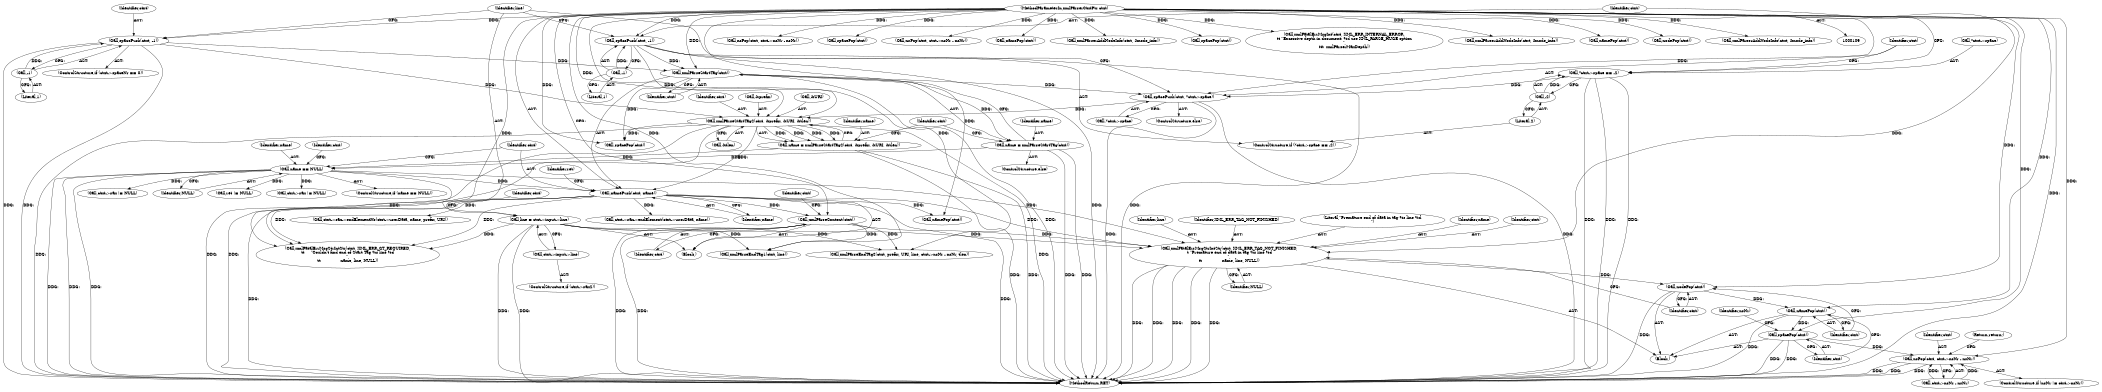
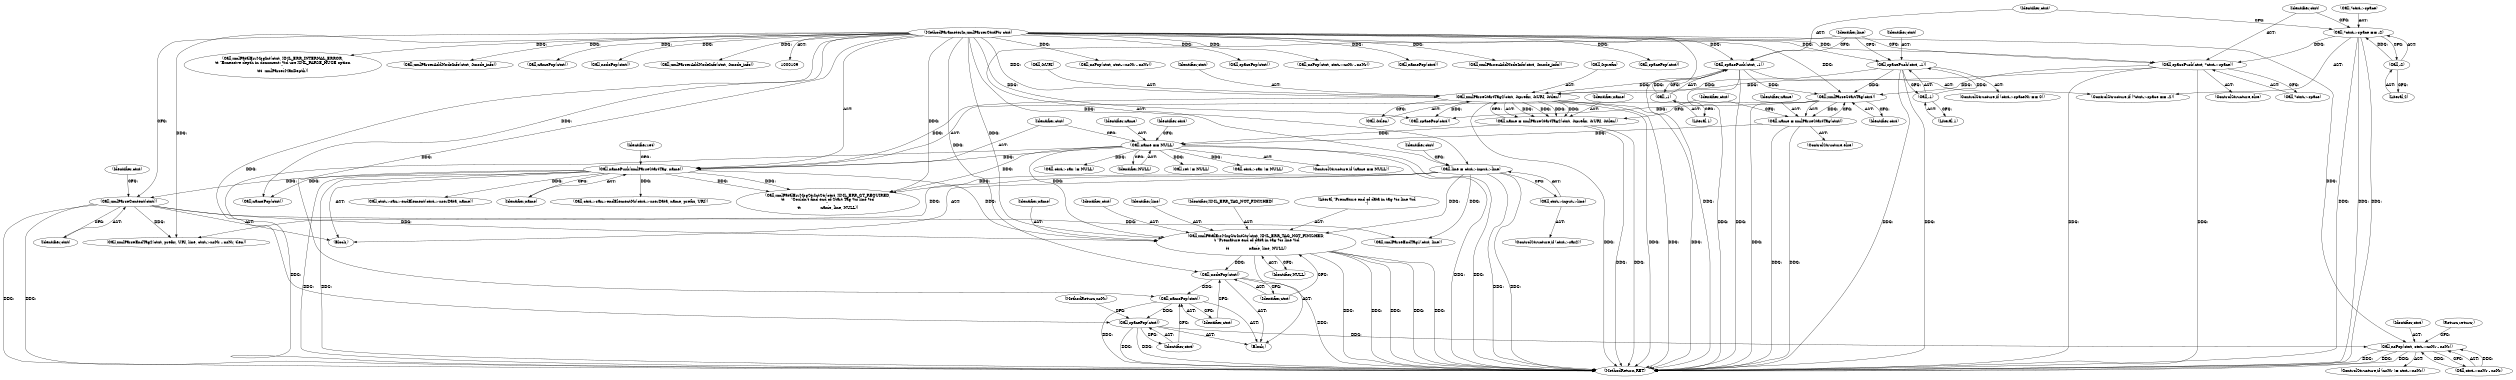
edge "(Call,xmlParseStartTag(ctxt))" -> "(Call,spacePush(ctxt, *ctxt->space))": reversed
edge "(MethodParameterIn,xmlParserCtxtPtr ctxt)" -> "(Call,xmlParseEndTag1(ctxt, line))": now "(MethodParameterIn,xmlParserCtxtPtr ctxt)" -> "(Call,line = ctxt->input->line)"
edge "(Literal,2)" -> "(ControlStructure,if (*ctxt->space == -2))": now "(Call,*ctxt->space == -2)" -> "(ControlStructure,if (*ctxt->space == -2))"
node "(Call,namePush(ctxt, name))": label "(Call,namePush(ctxt, name))" -> "(Call,namePush(xmlParseStartTag, name))"
node "(Identifier,nsNr)": label "(Identifier,nsNr)" -> "(MethodReturn,nsNr)"
